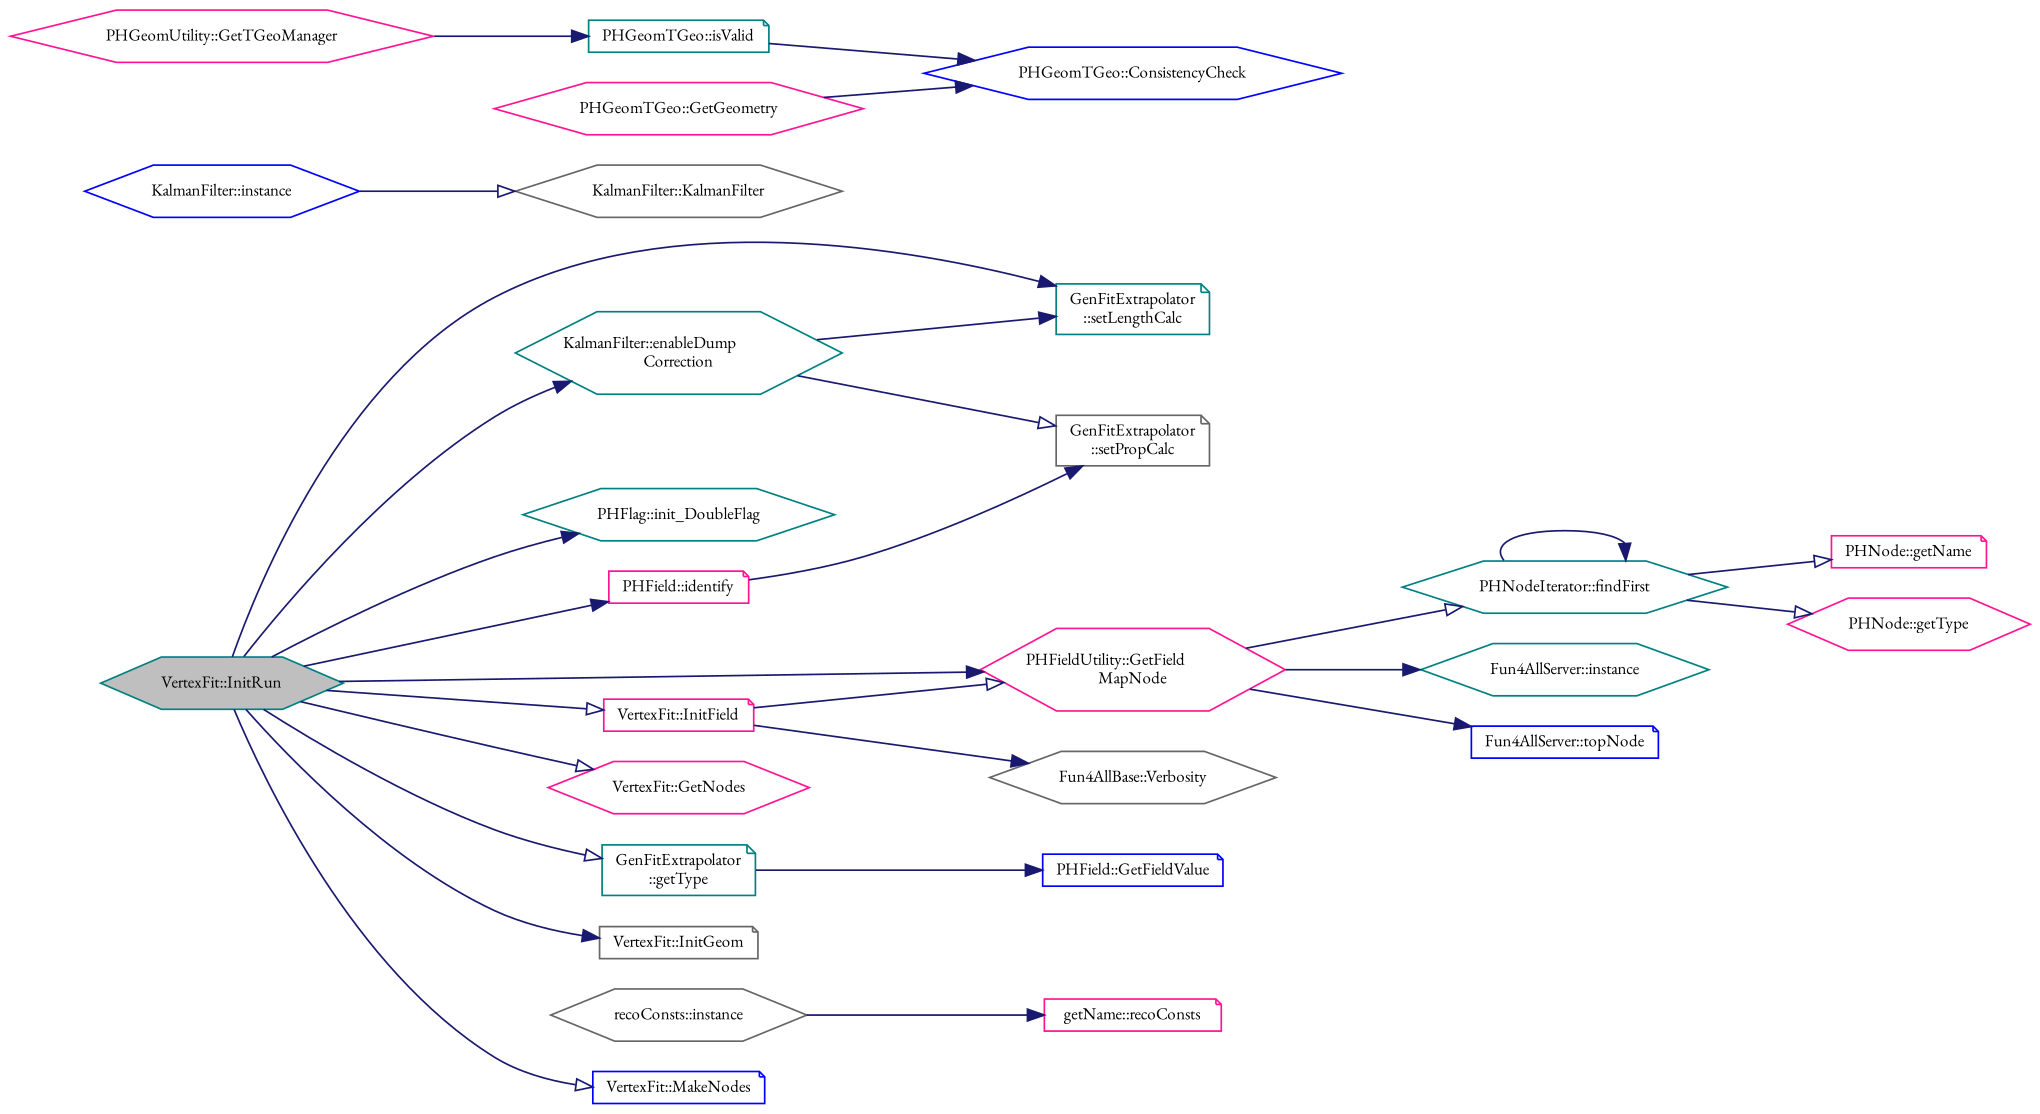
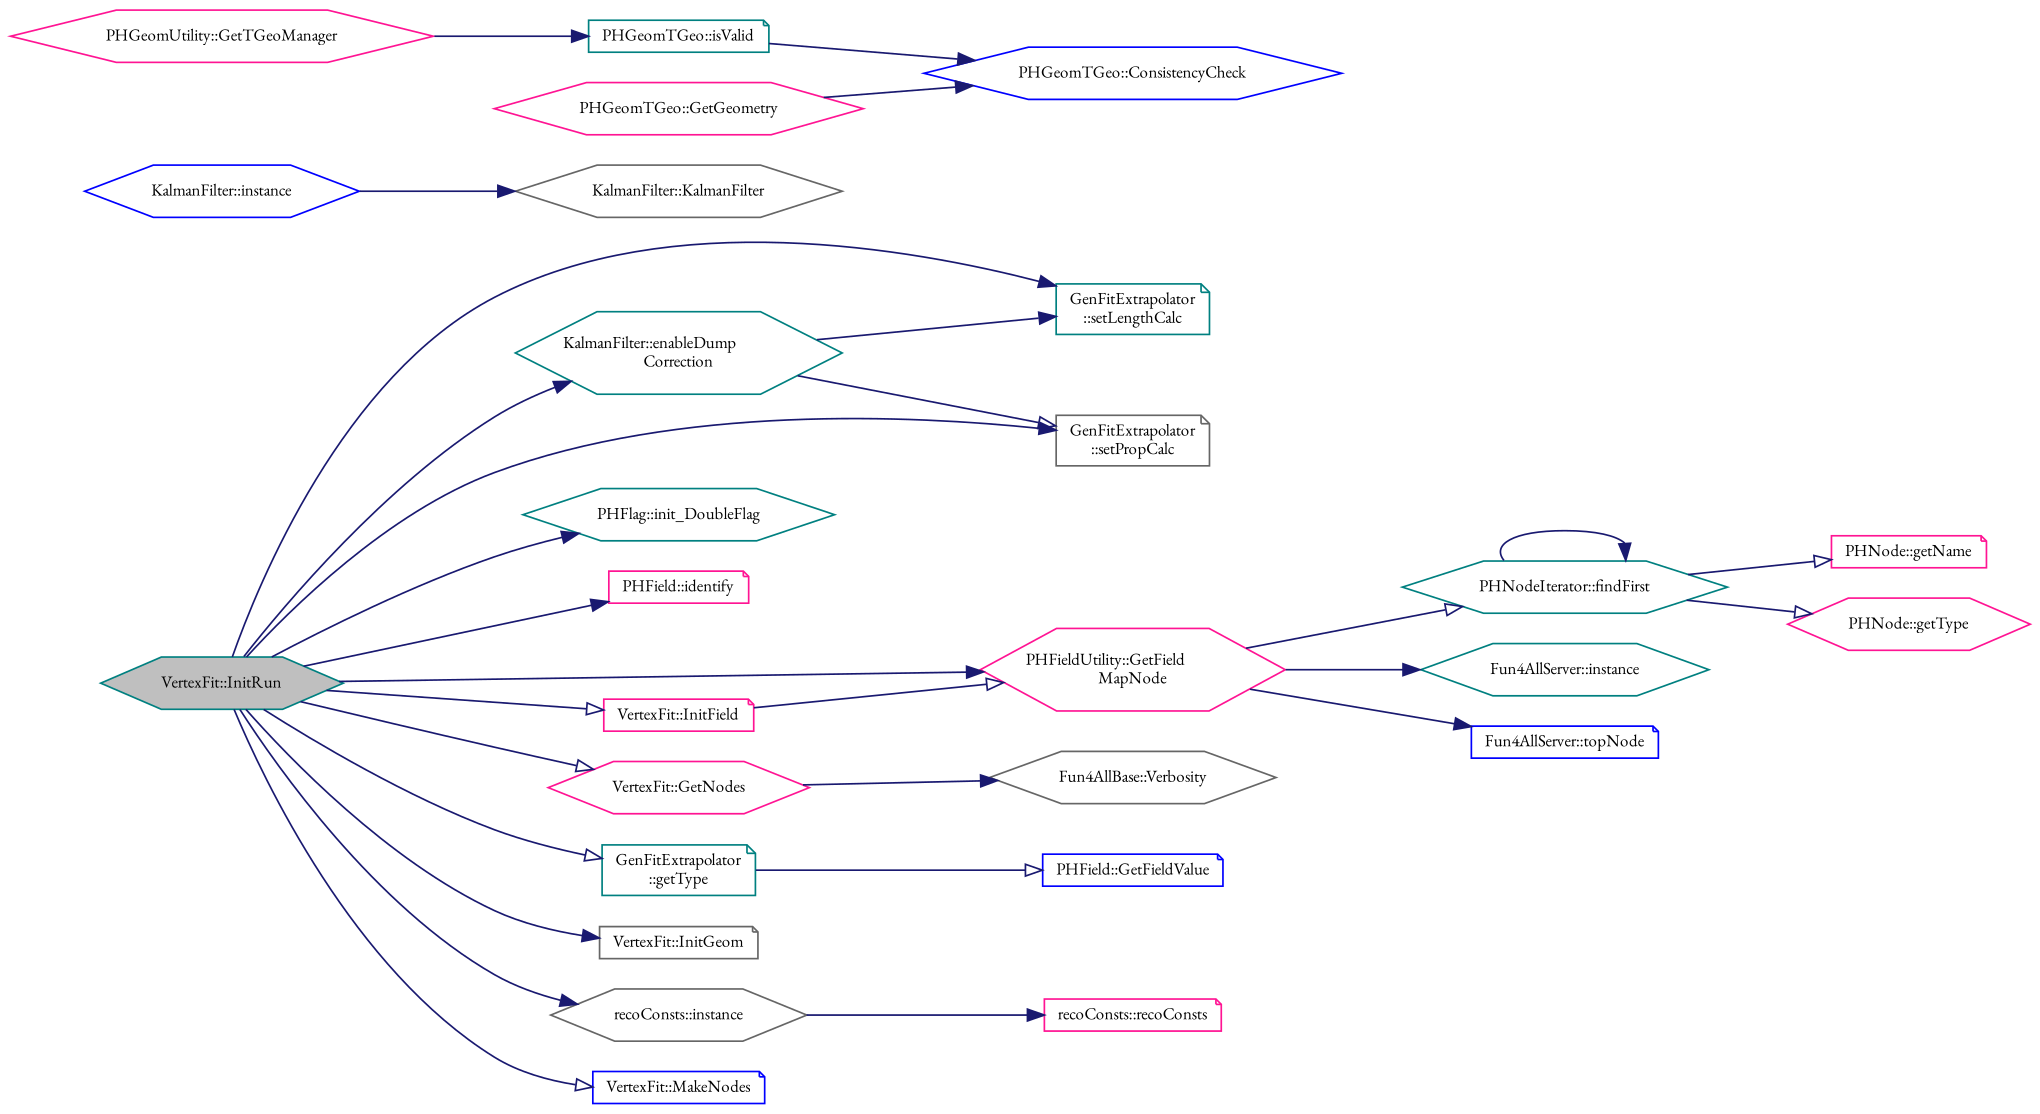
edge "KalmanFilter::instance" -> "KalmanFilter::KalmanFilter": arrowhead onormal -> normal
edge "PHField::identify" -> "GenFitExtrapolator ::setPropCalc": now "VertexFit::InitRun" -> "GenFitExtrapolator ::setPropCalc"
edge "VertexFit::InitField" -> "Fun4AllBase::Verbosity": now "VertexFit::GetNodes" -> "Fun4AllBase::Verbosity"
edge "GenFitExtrapolator ::getType" -> "PHField::GetFieldValue": arrowhead normal -> onormal
edge "VertexFit::InitRun" -> "recoConsts::instance": added
node "getName::recoConsts": label "getName::recoConsts" -> "recoConsts::recoConsts"
